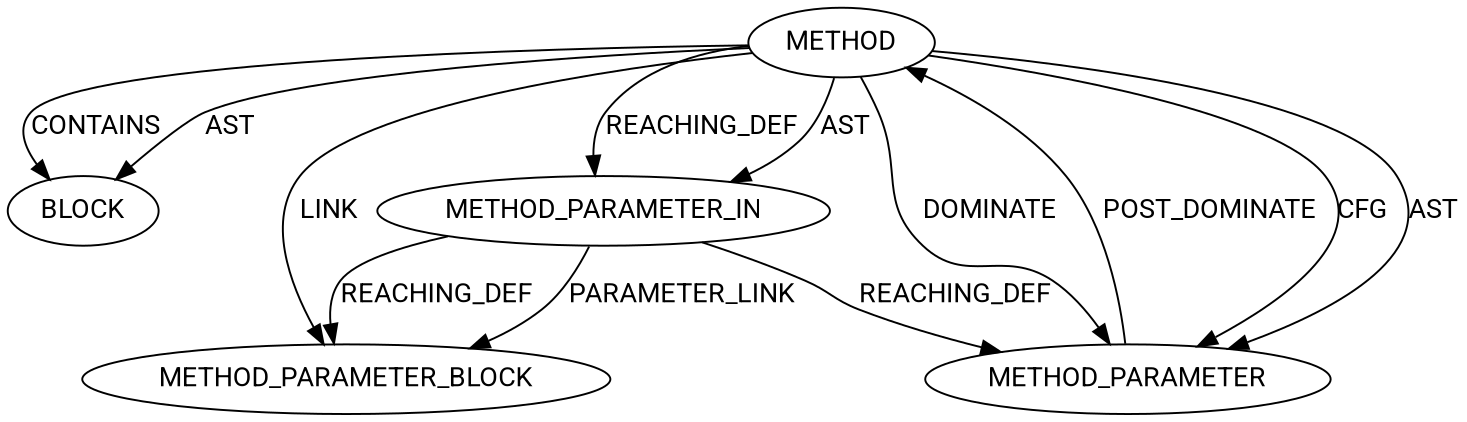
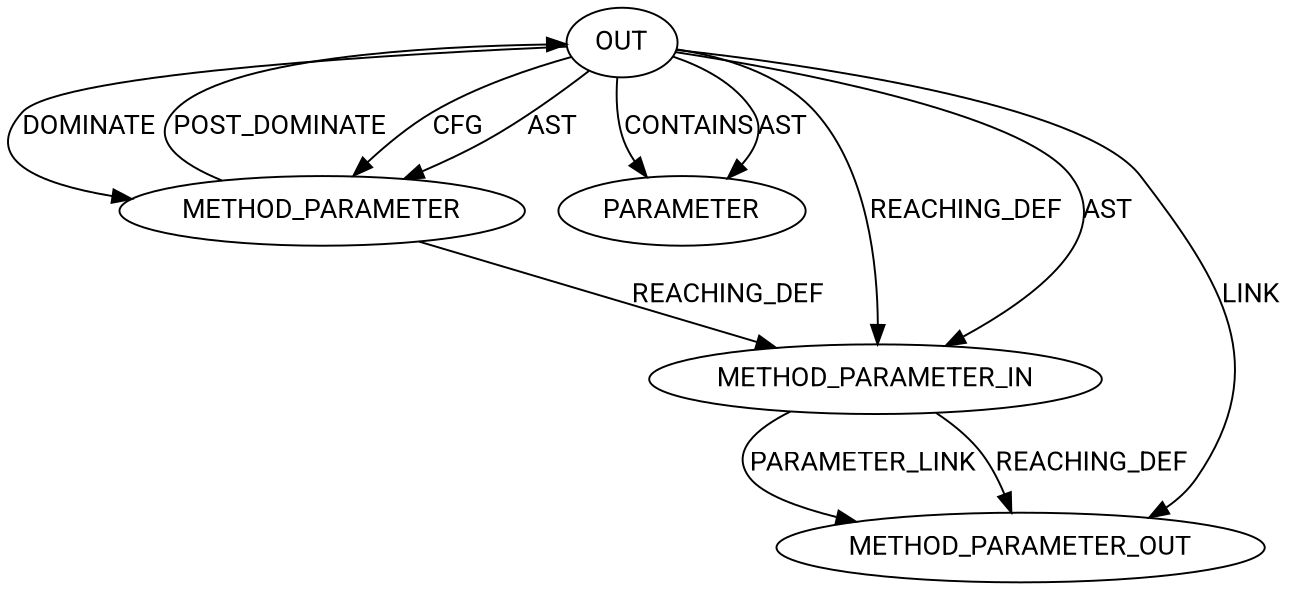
node "METHOD": label "METHOD" -> "OUT"
node "BLOCK": label "BLOCK" -> "PARAMETER"
edge "METHOD_PARAMETER_IN" -> "METHOD_PARAMETER": reversed
node "METHOD_PARAMETER_BLOCK": label "METHOD_PARAMETER_BLOCK" -> "METHOD_PARAMETER_OUT"
